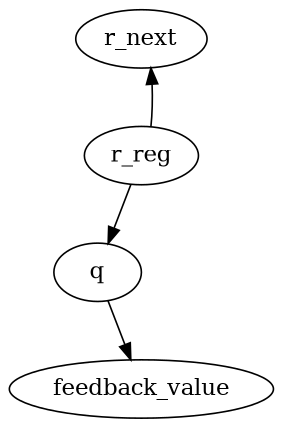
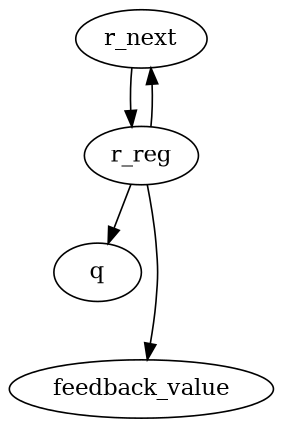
edge "r_next" -> "r_reg": added
edge "q" -> "feedback_value": now "r_reg" -> "feedback_value"
